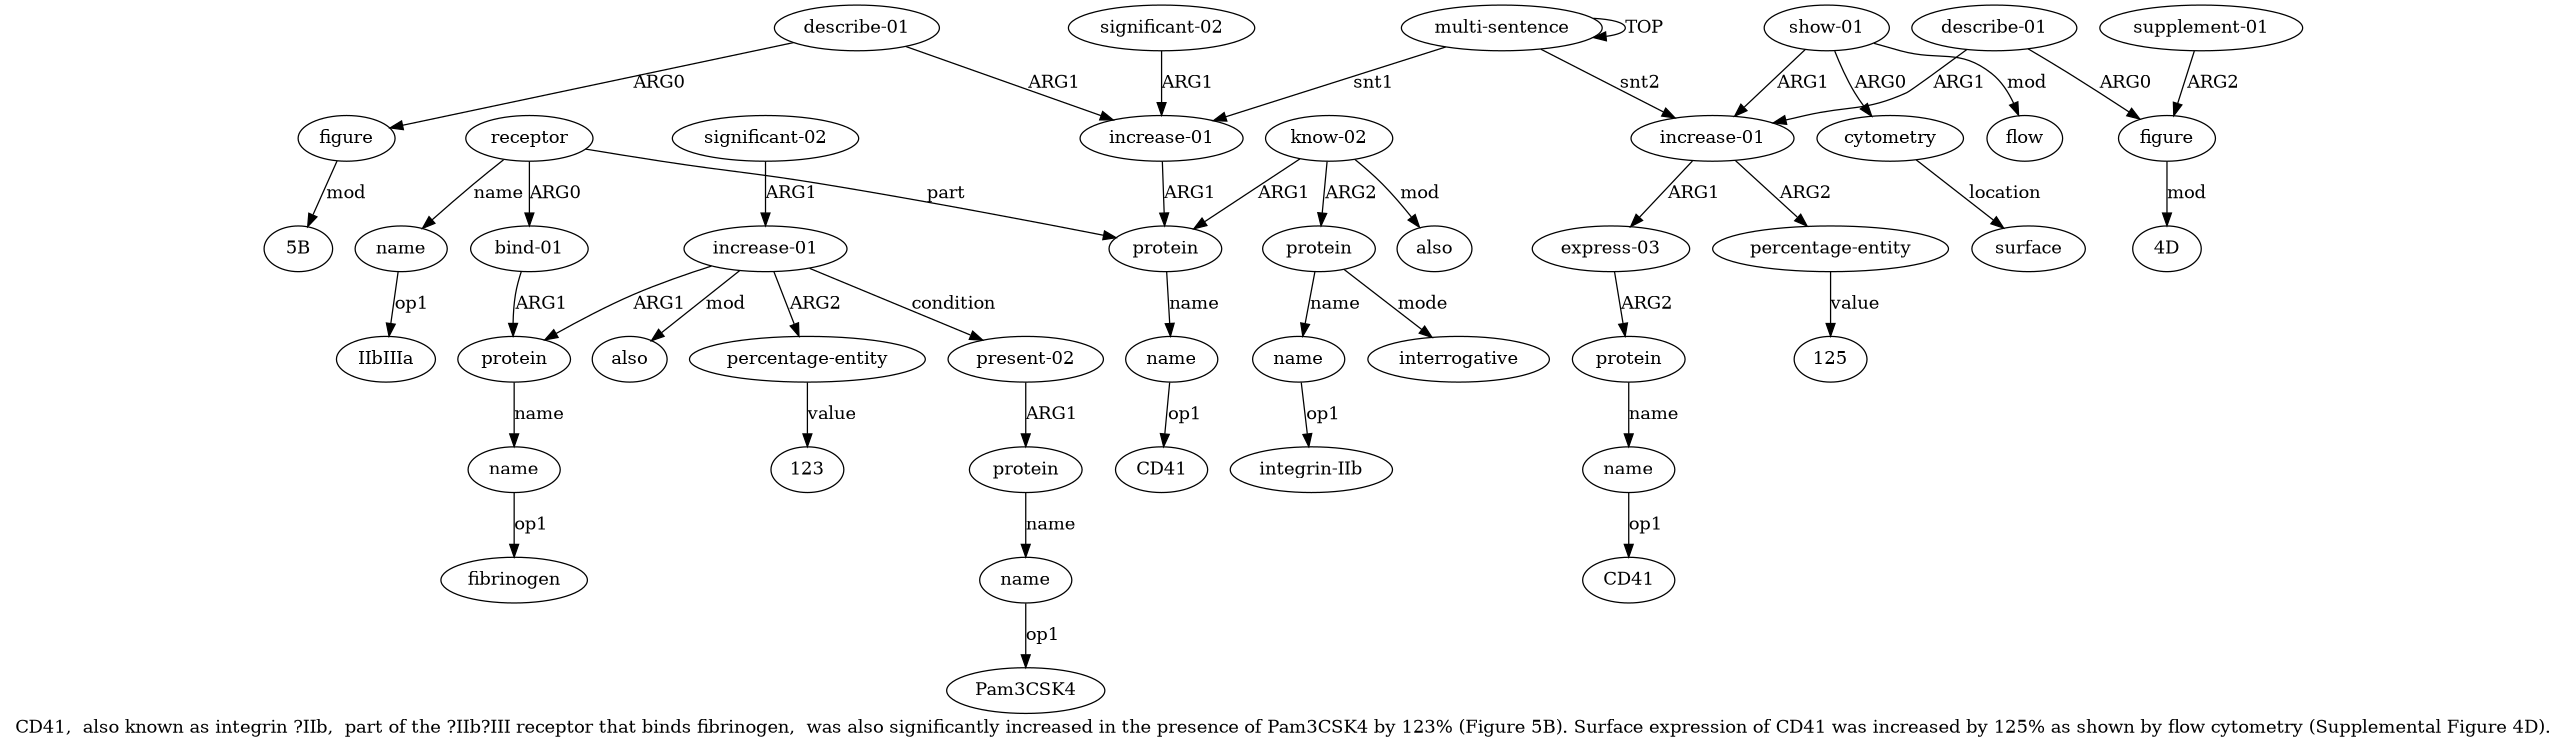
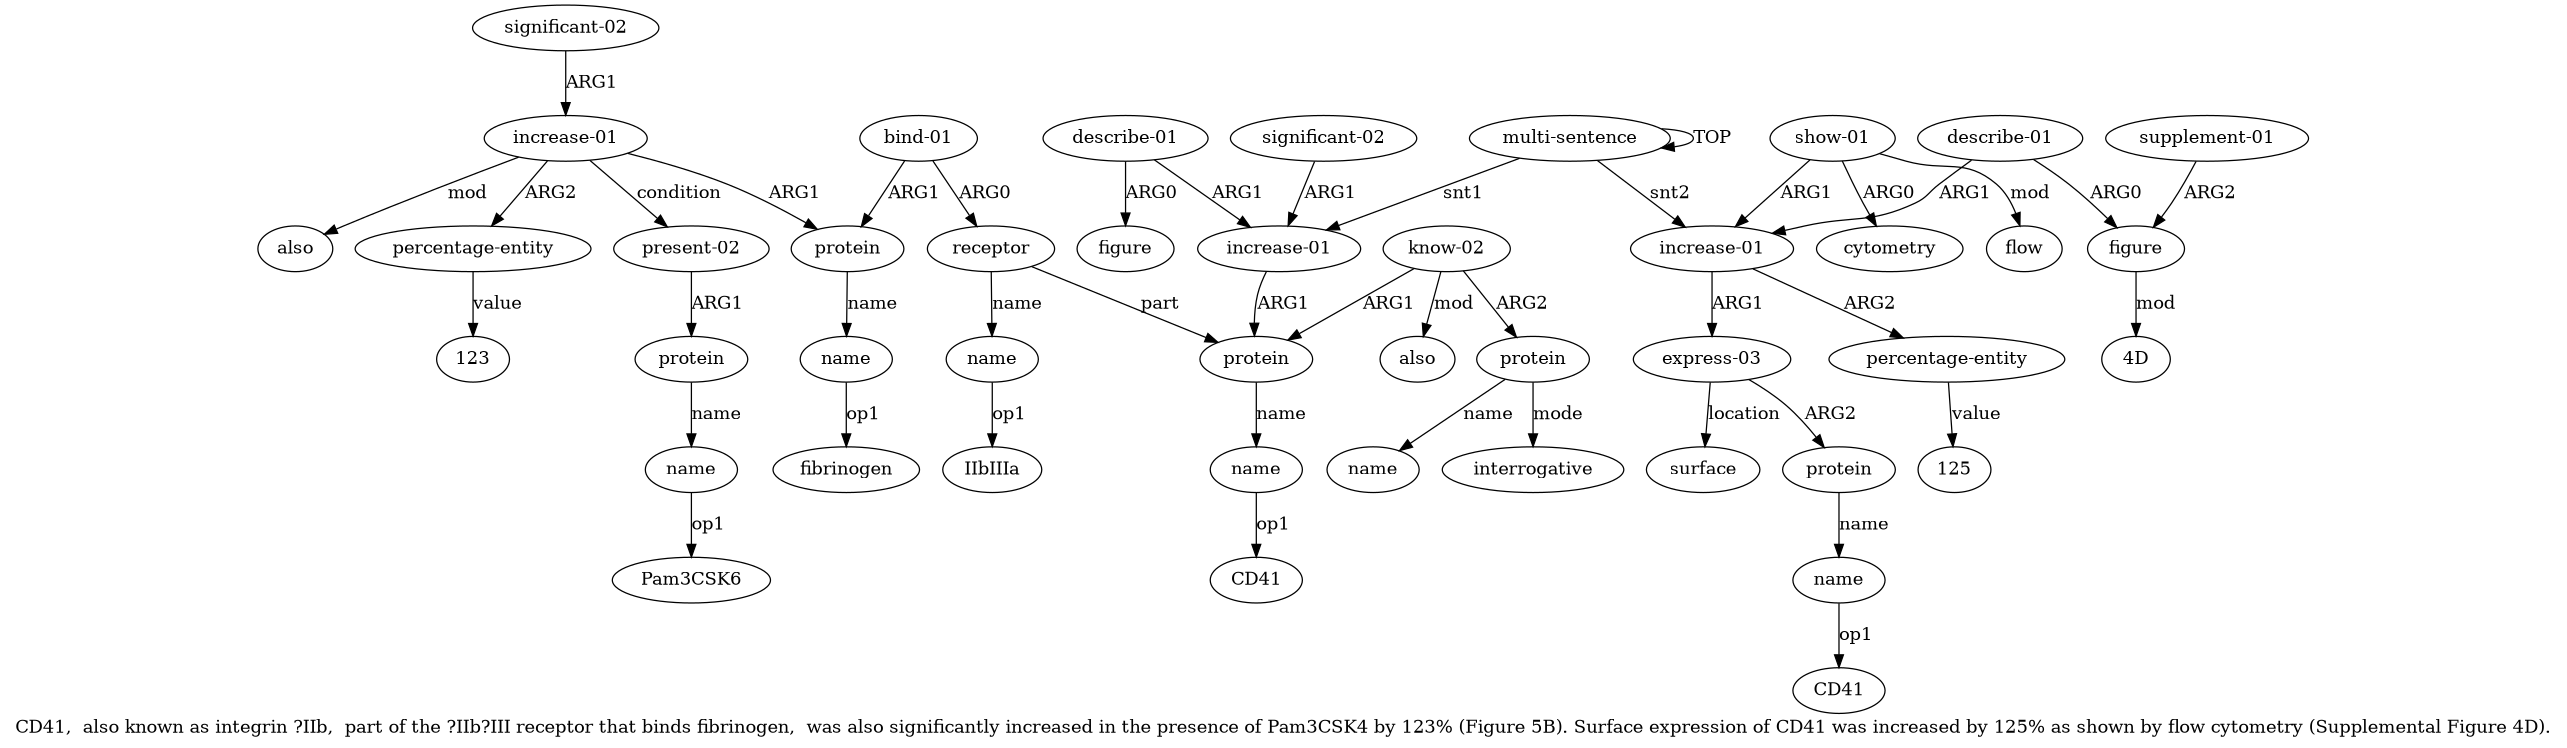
edge "receptor" -> "bind-01": reversed
edge "cytometry" -> "surface": now "express-03" -> "surface"
node "5B": removed
node "integrin-IIb": removed
node "Pam3CSK4": label "Pam3CSK4" -> "Pam3CSK6"
